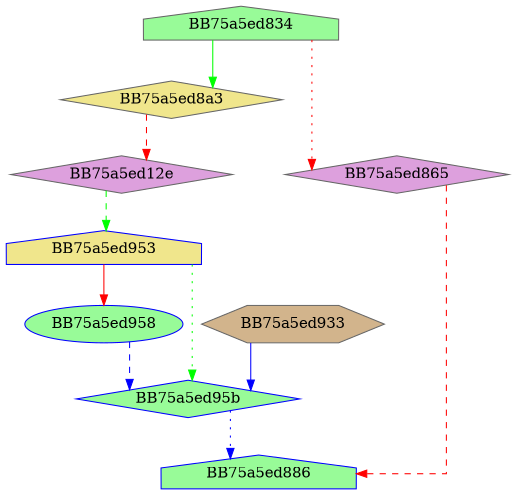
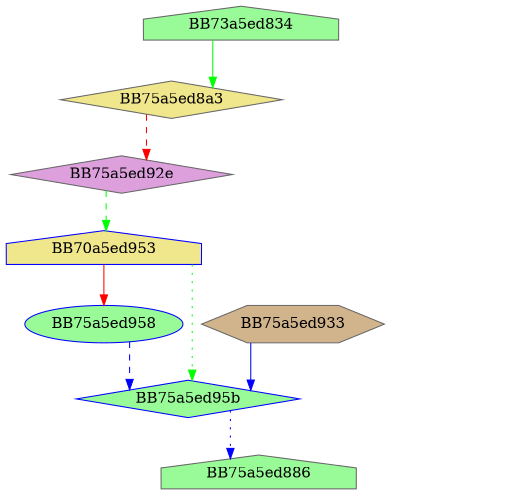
node "BB75a5ed834": label "BB75a5ed834" -> "BB73a5ed834"
node "BB75a5ed12e": label "BB75a5ed12e" -> "BB75a5ed92e"
node "BB75a5ed865": removed
node "BB75a5ed953": label "BB75a5ed953" -> "BB70a5ed953"
node "BB75a5ed886": color blue -> gray40
